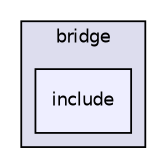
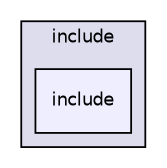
cluster "bridge": label "bridge" -> "include"
